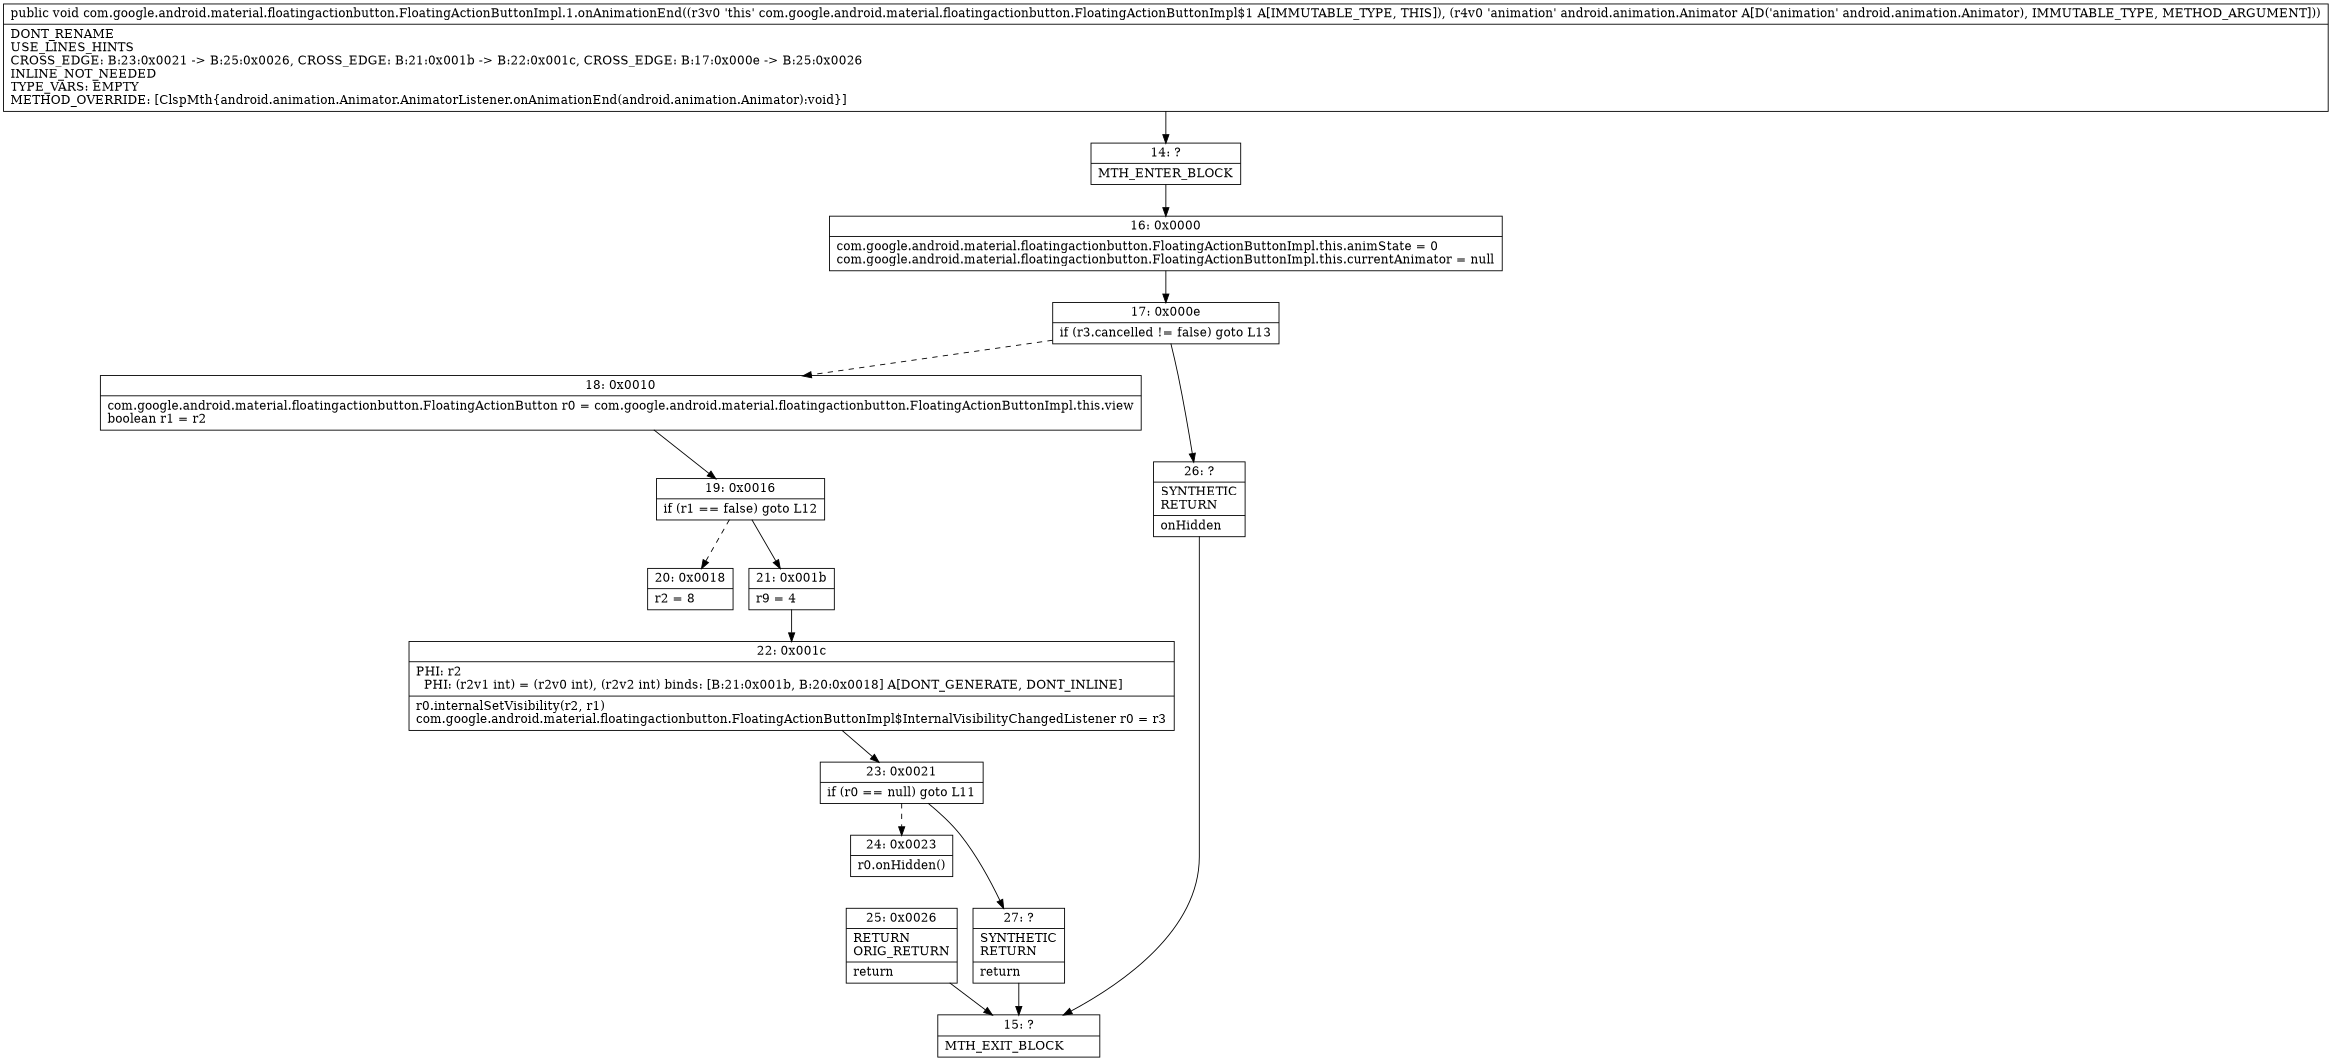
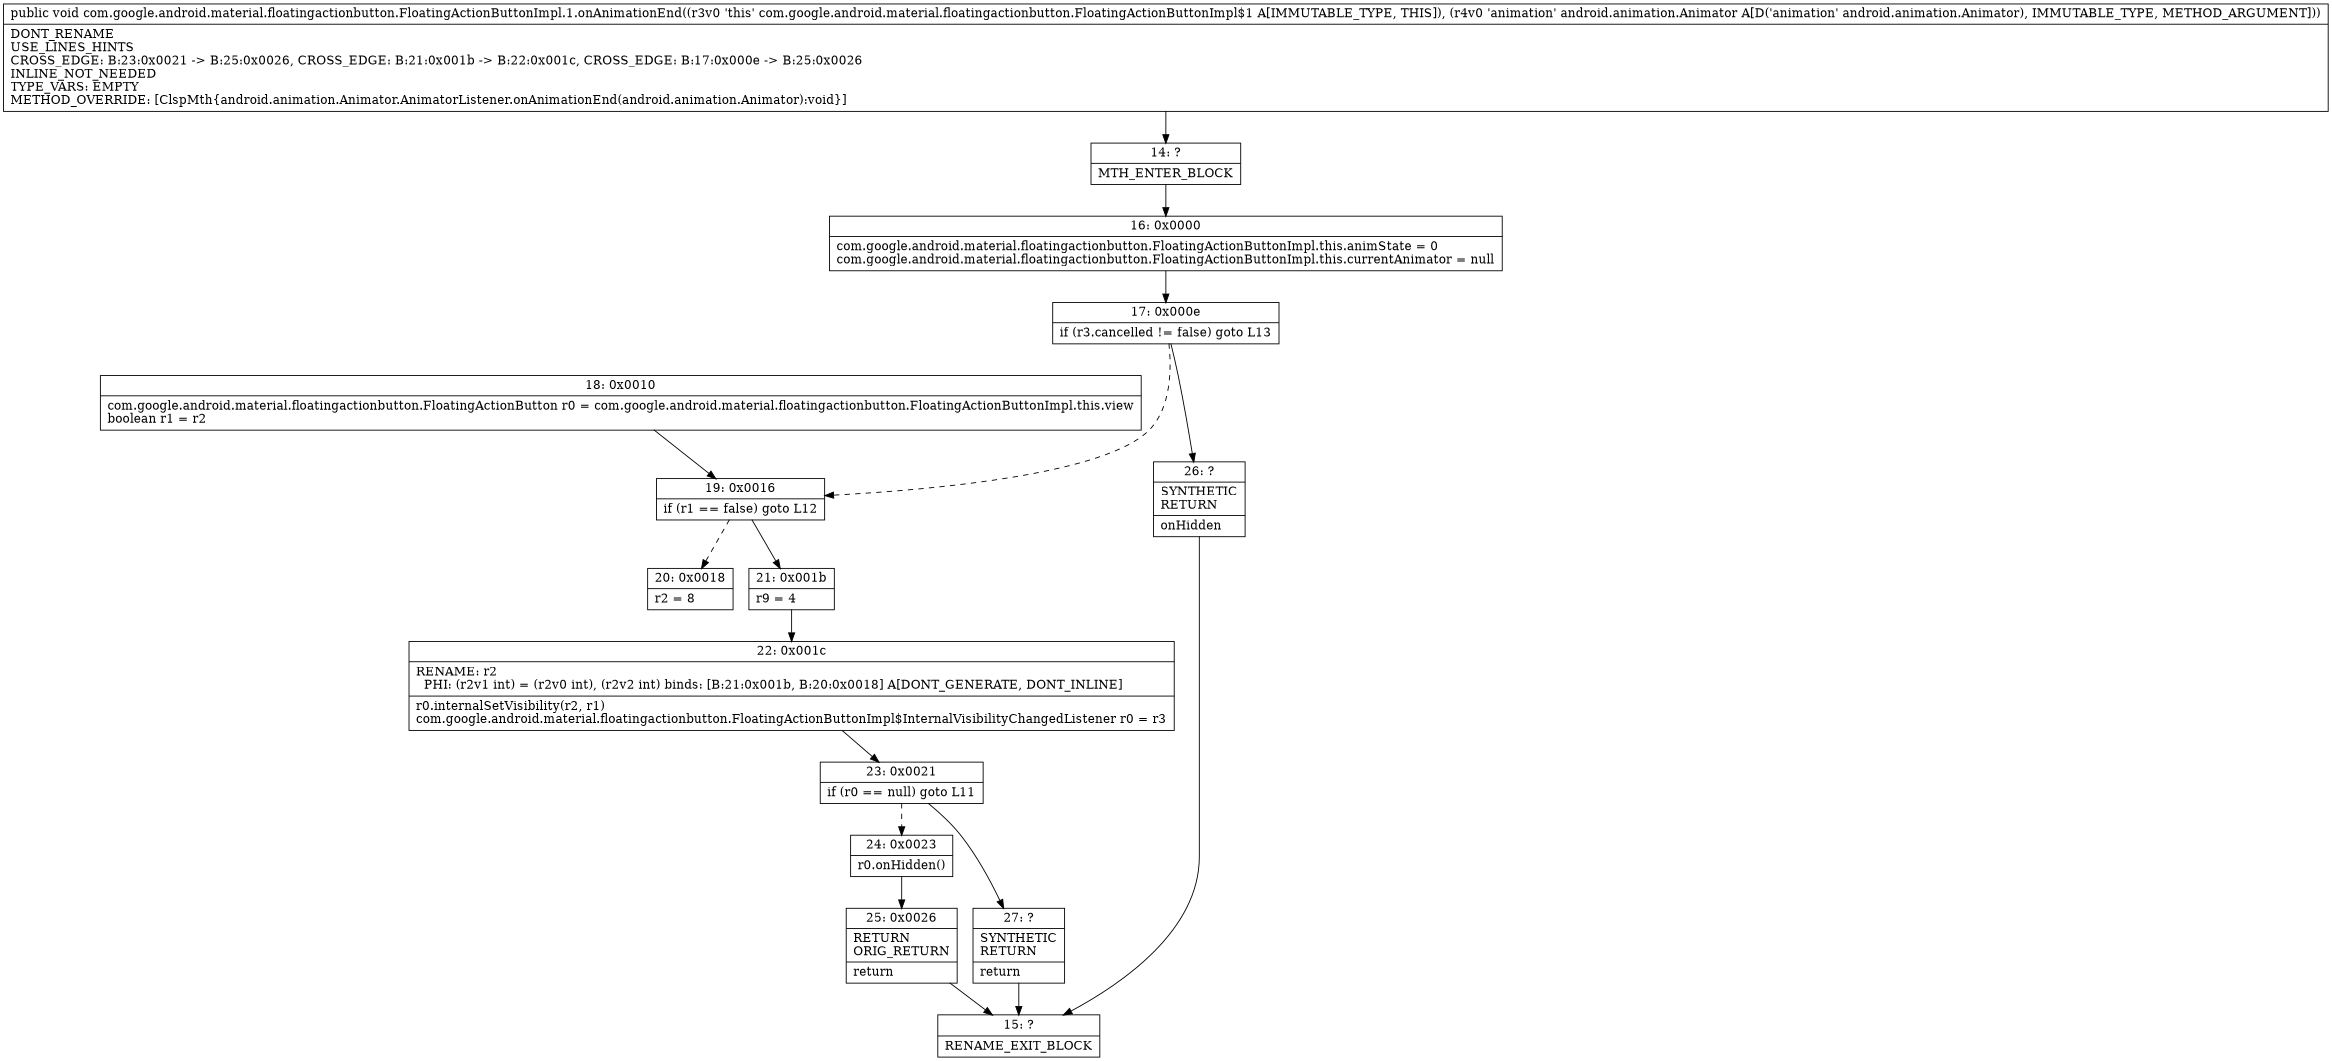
edge "17: 0x000e" -> "18: 0x0010": now "17: 0x000e" -> "19: 0x0016"
node "22: 0x001c": text "PHI: r2" -> "RENAME: r2"
edge "24: 0x0023" -> "25: 0x0026": added
node "15: ?": text "MTH_EXIT_BLOCK" -> "RENAME_EXIT_BLOCK"
